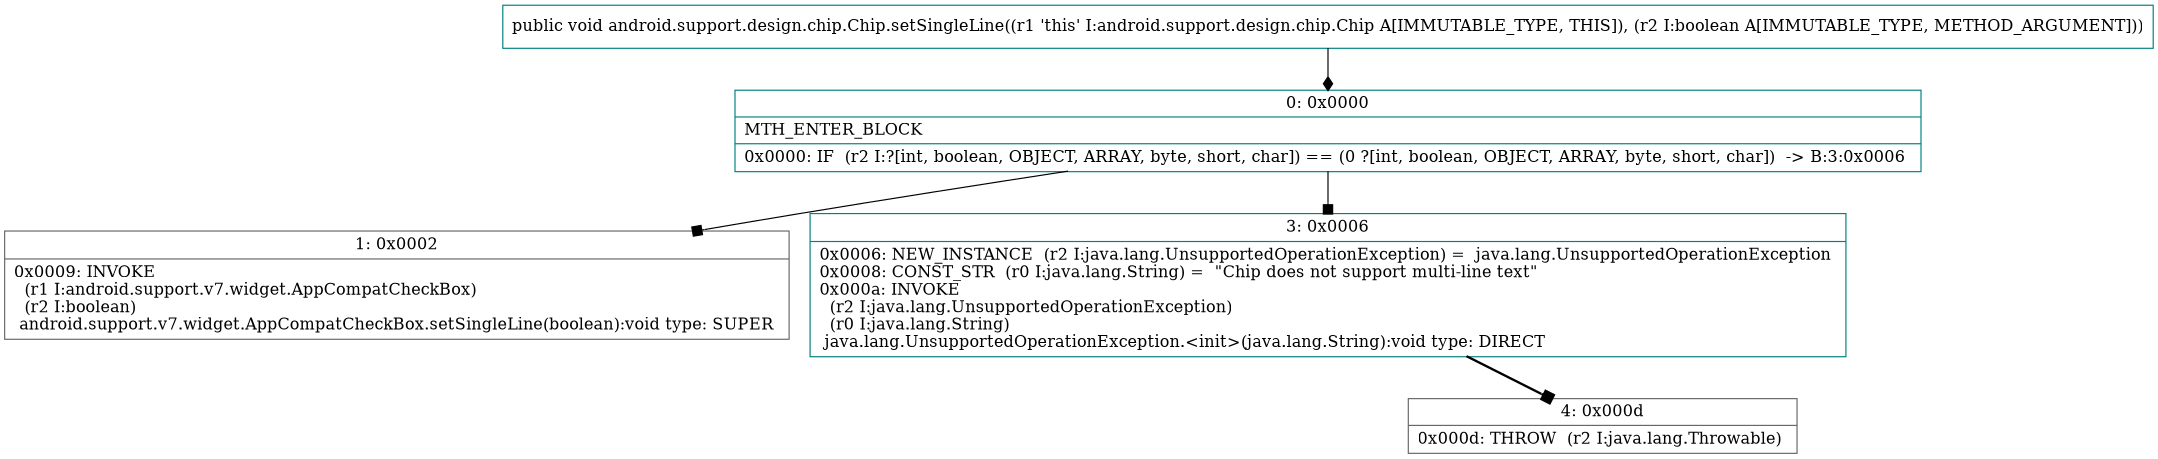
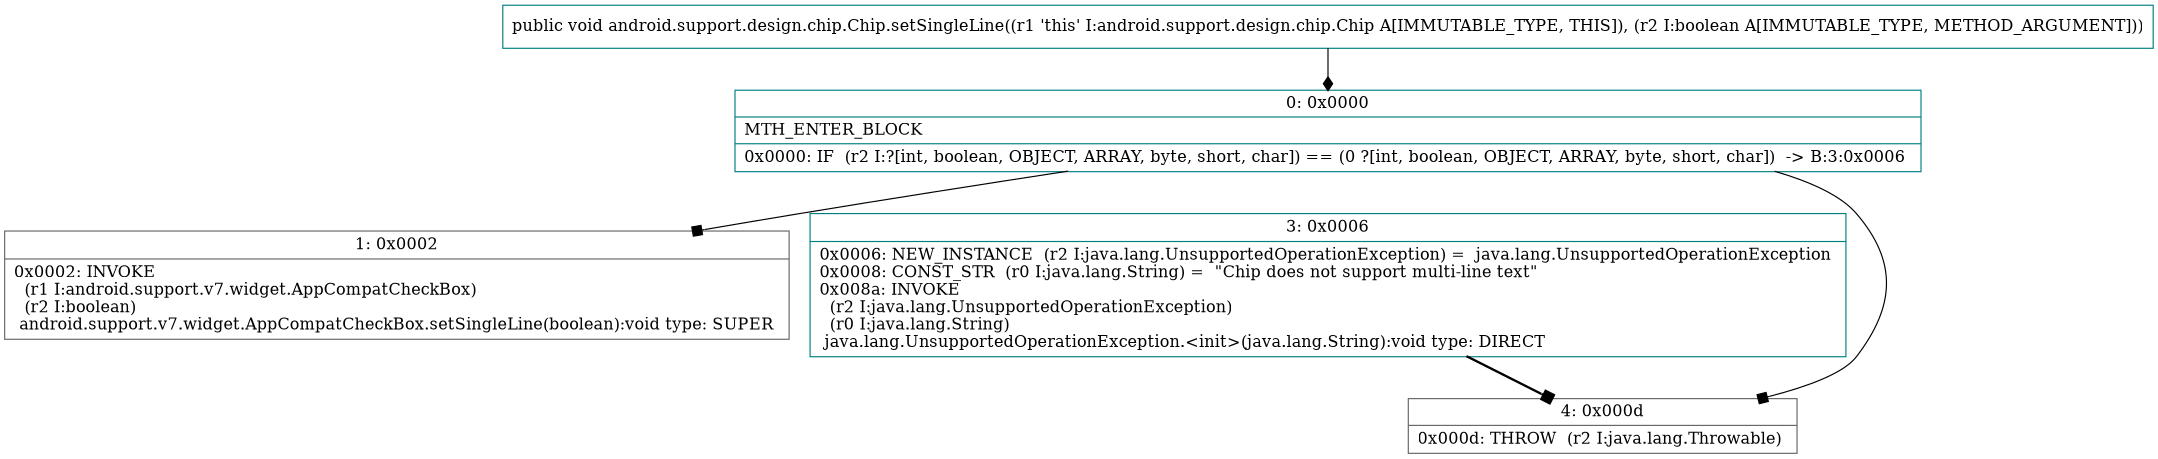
edge "0: 0x0000" -> "3: 0x0006": now "0: 0x0000" -> "4: 0x000d"
node "1: 0x0002": text "0x0009: INVOKE" -> "0x0002: INVOKE"
node "3: 0x0006": text "0x000a: INVOKE" -> "0x008a: INVOKE"
